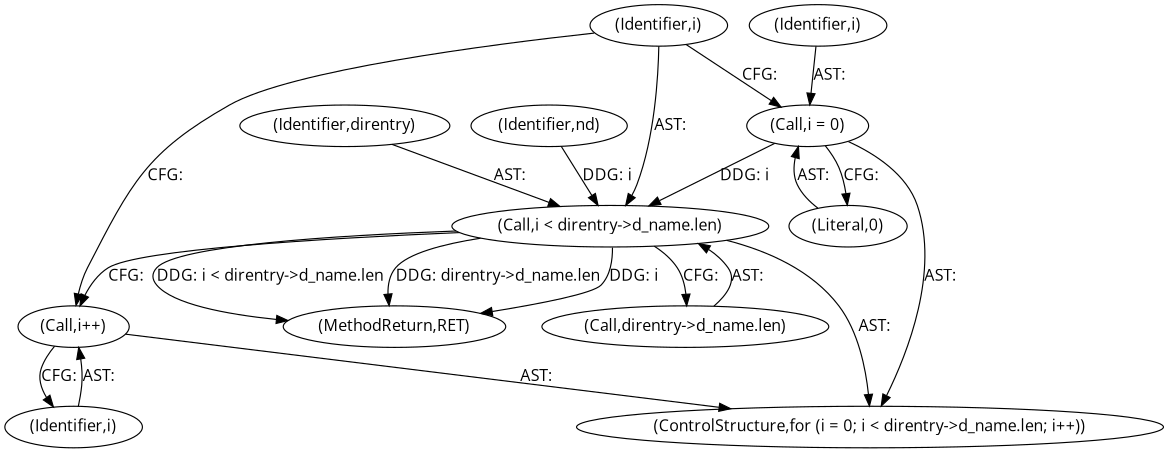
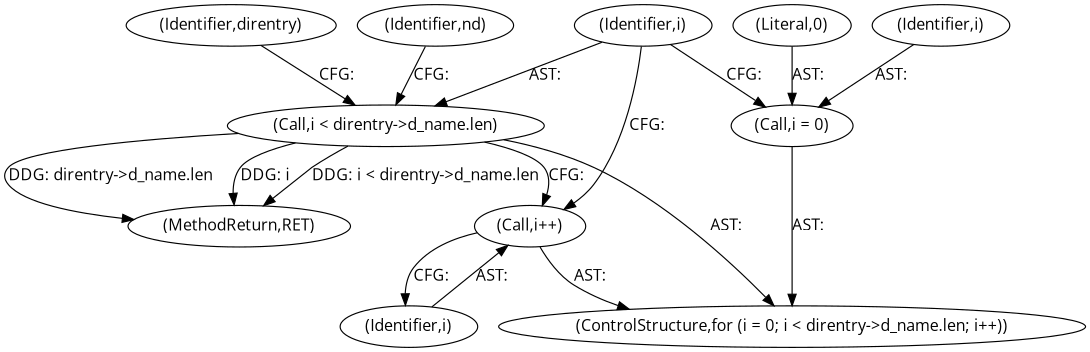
edge "(Call,i = 0)" -> "(Literal,0)": removed, label "CFG:"
edge "(Call,i = 0)" -> "(Call,i < direntry->d_name.len)": removed, label "DDG: i"
edge "(Identifier,direntry)" -> "(Call,i < direntry->d_name.len)": label "AST: " -> "CFG: "
edge "(Identifier,nd)" -> "(Call,i < direntry->d_name.len)": label "DDG: i" -> "CFG: "
node "(Call,direntry->d_name.len)": removed
